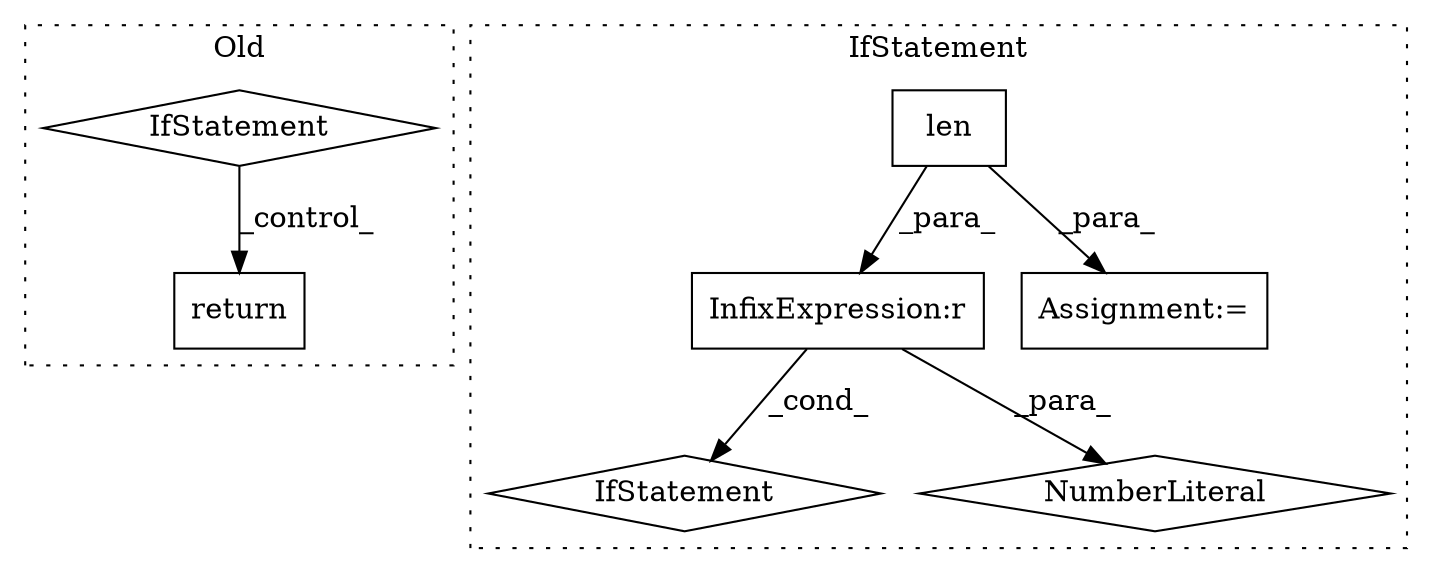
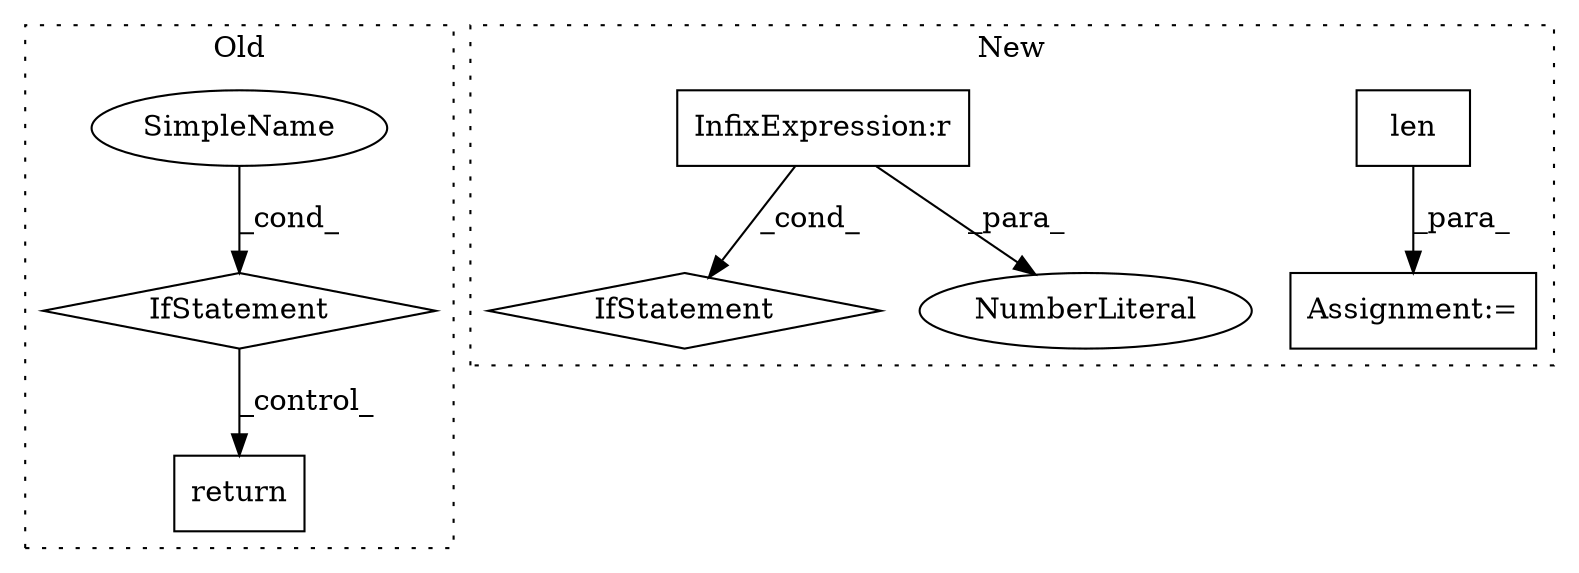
cluster "IfStatement": label "IfStatement" -> "New"
node "SimpleName": added
edge "len" -> "InfixExpression:r": removed, label "_para_"
node "NumberLiteral": shape diamond -> ellipse
